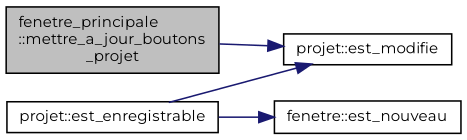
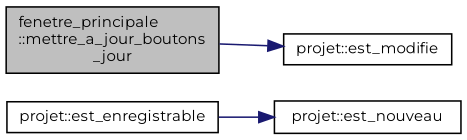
node "fenetre_principale ::mettre_a_jour_boutons _projet": label "fenetre_principale ::mettre_a_jour_boutons _projet" -> "fenetre_principale ::mettre_a_jour_boutons _jour"
edge "projet::est_enregistrable" -> "projet::est_modifie": removed
node "fenetre::est_nouveau": label "fenetre::est_nouveau" -> "projet::est_nouveau"
